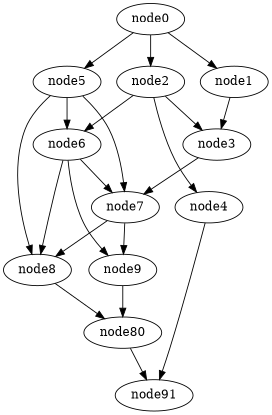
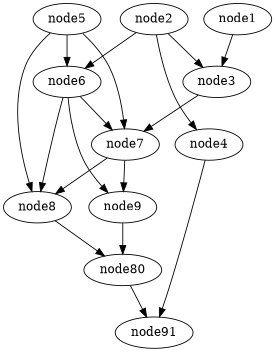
node "node0": removed
